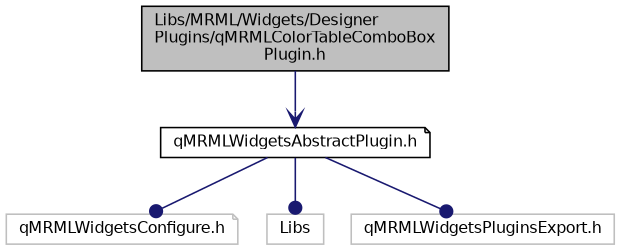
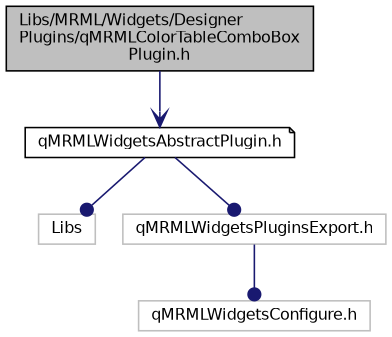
edge "qMRMLWidgetsAbstractPlugin.h" -> "qMRMLWidgetsConfigure.h": now "qMRMLWidgetsPluginsExport.h" -> "qMRMLWidgetsConfigure.h"
node "qMRMLWidgetsConfigure.h": shape note -> box
